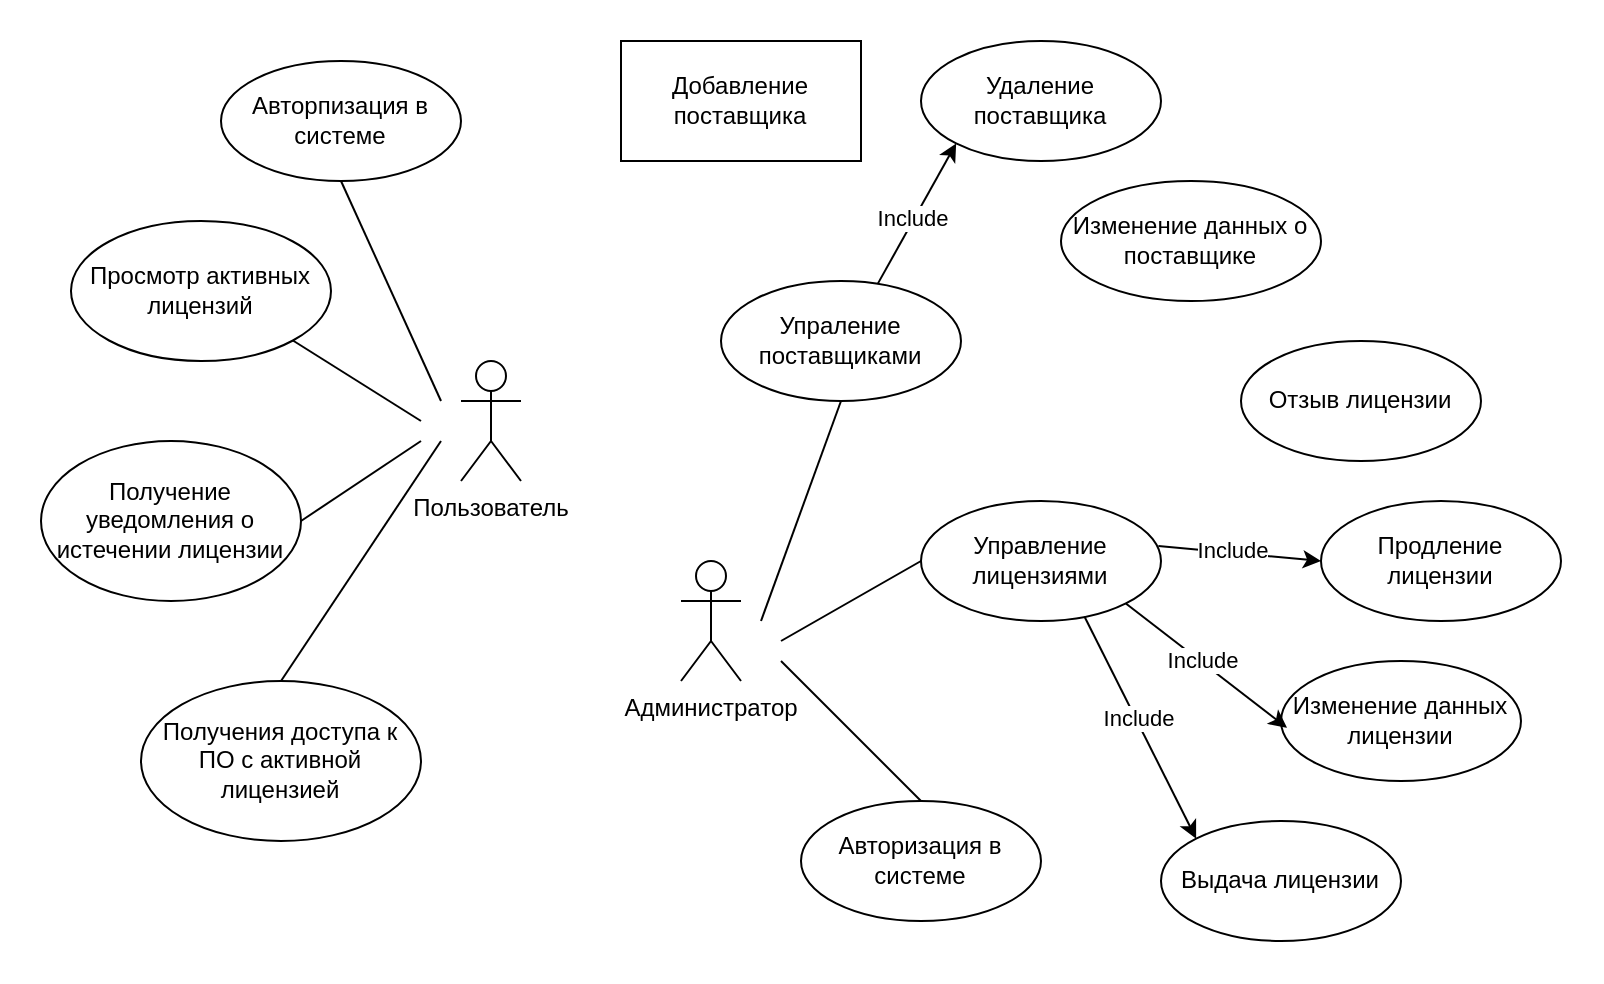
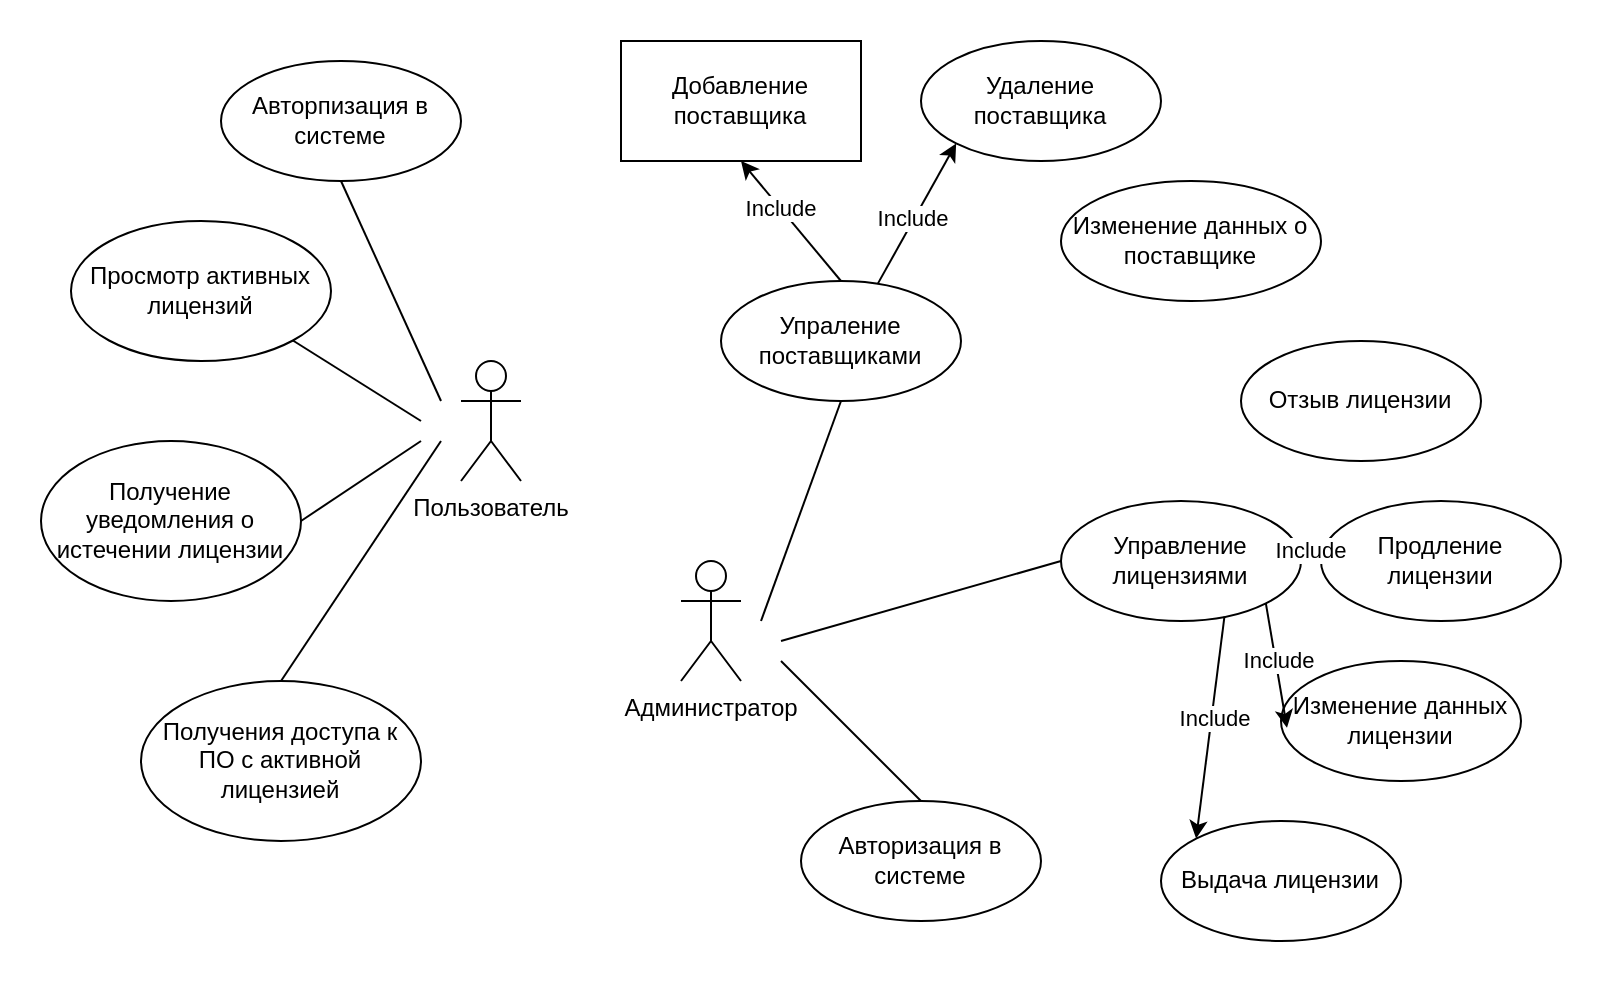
edge "Упраление поставщиками" -> "Добавление поставщика": added, label "Include"
node "Управление лицензиями": moved (1041, 561) -> (1181, 561)
